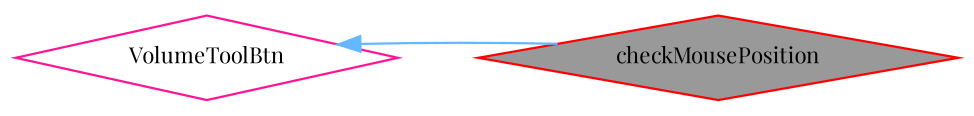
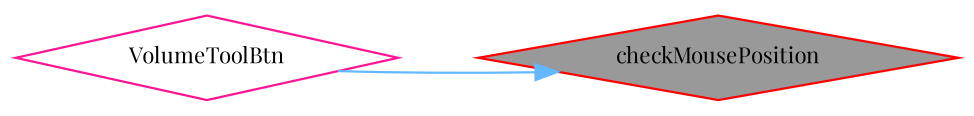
edge "checkMousePosition" -> "VolumeToolBtn": reversed
